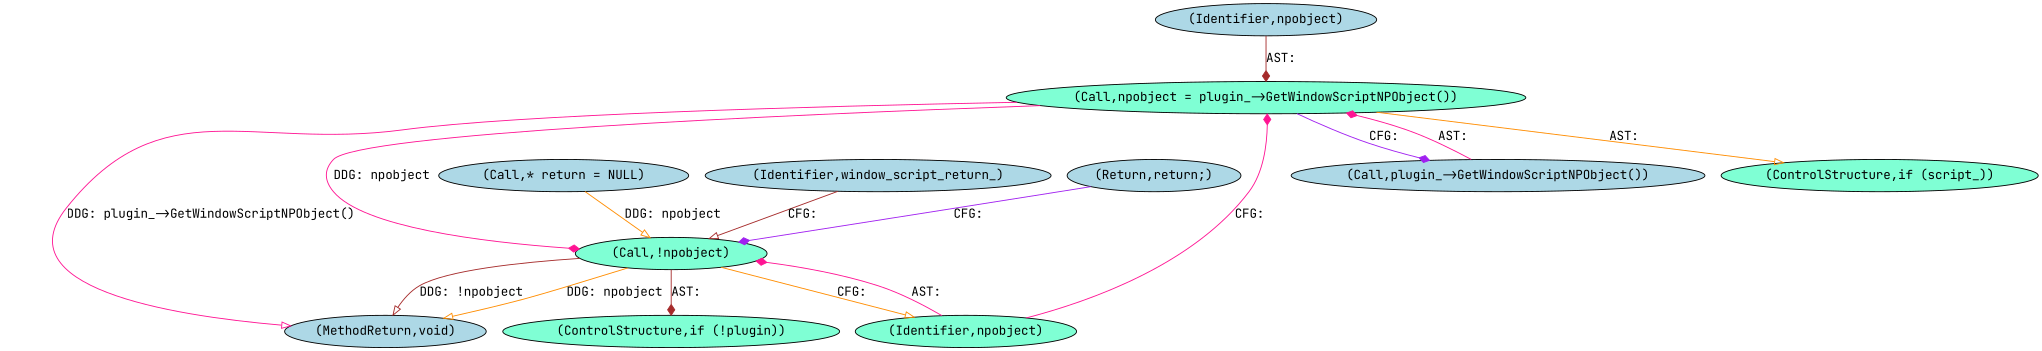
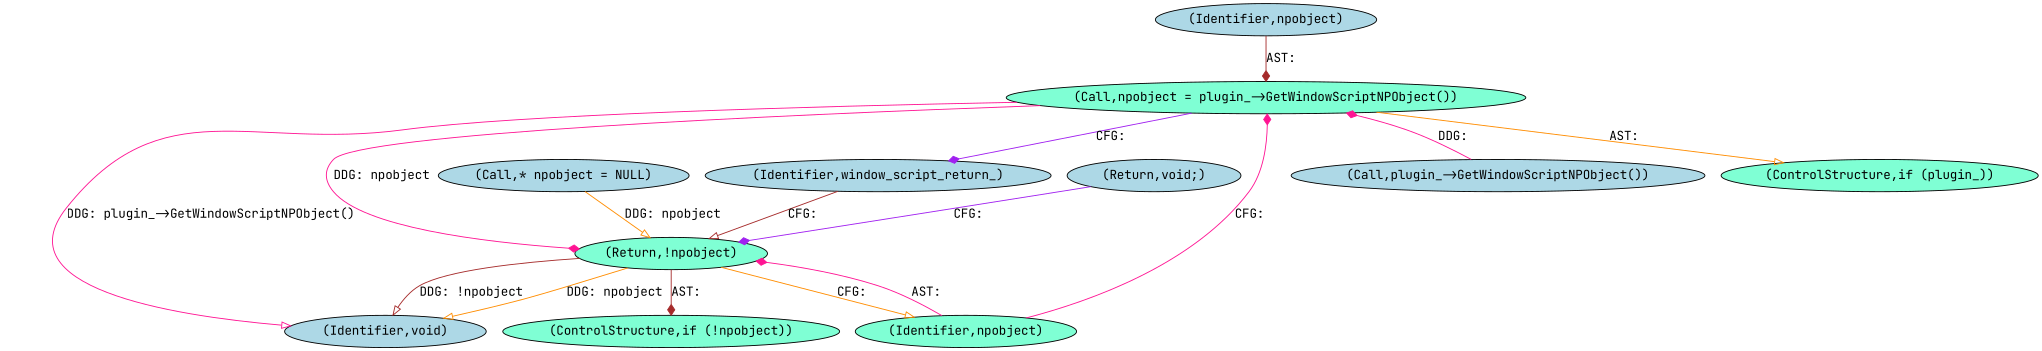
edge "(Call,plugin_->GetWindowScriptNPObject())" -> "(Call,npobject = plugin_->GetWindowScriptNPObject())": label "AST: " -> "DDG: "
edge "(Call,npobject = plugin_->GetWindowScriptNPObject())" -> "(Call,plugin_->GetWindowScriptNPObject())": now "(Call,npobject = plugin_->GetWindowScriptNPObject())" -> "(Identifier,window_script_return_)"
node "(Call,* return = NULL)": label "(Call,* return = NULL)" -> "(Call,* npobject = NULL)"
node "(Return,return;)": label "(Return,return;)" -> "(Return,void;)"
node "(ControlStructure,if (script_))": label "(ControlStructure,if (script_))" -> "(ControlStructure,if (plugin_))"
node "(Call,!npobject)": label "(Call,!npobject)" -> "(Return,!npobject)"
node "(MethodReturn,void)": label "(MethodReturn,void)" -> "(Identifier,void)"
node "(ControlStructure,if (!plugin))": label "(ControlStructure,if (!plugin))" -> "(ControlStructure,if (!npobject))"
